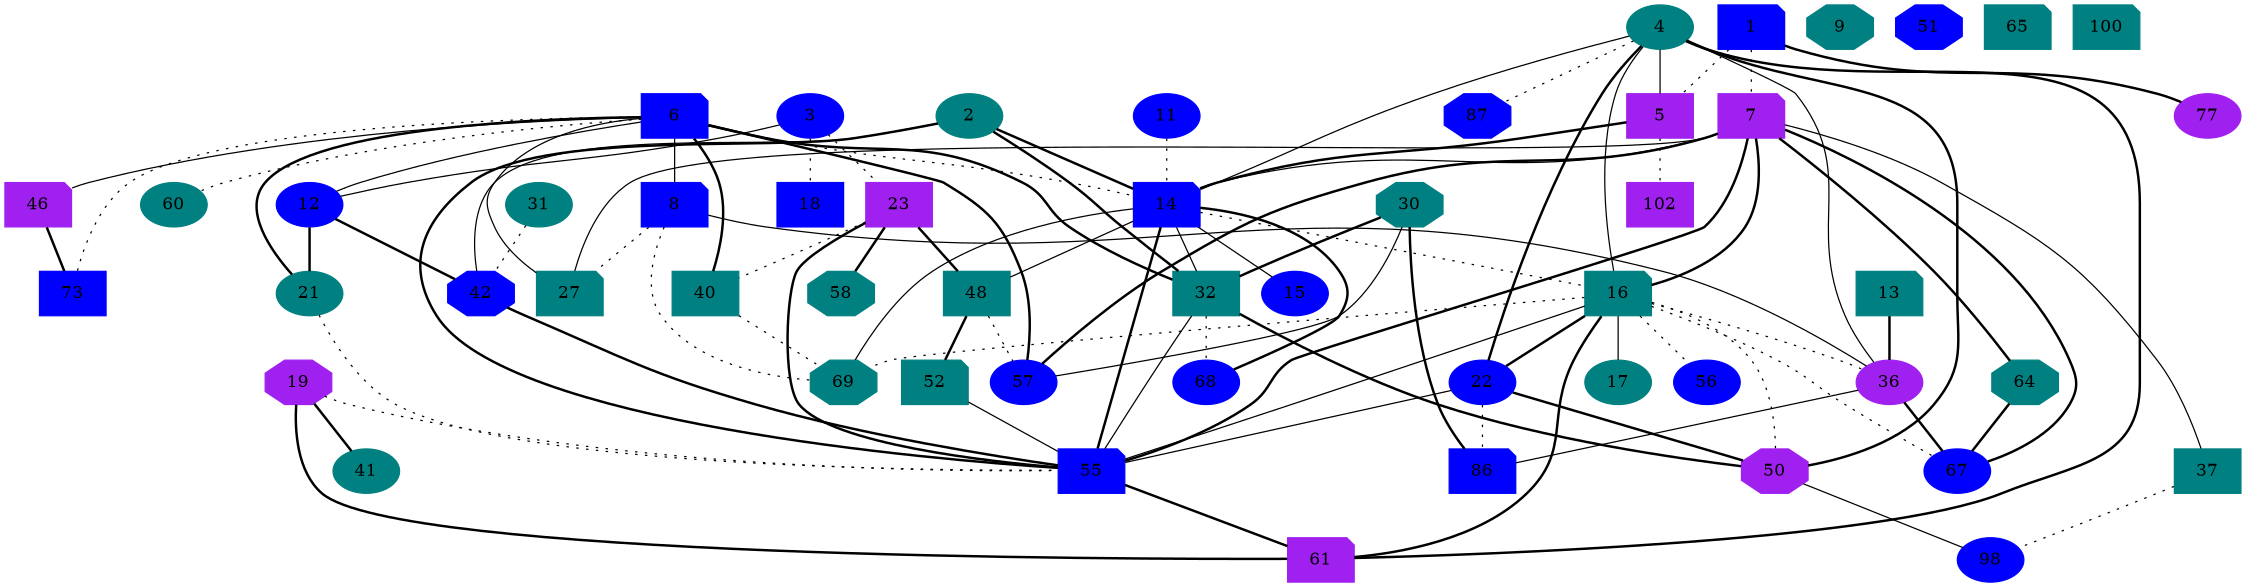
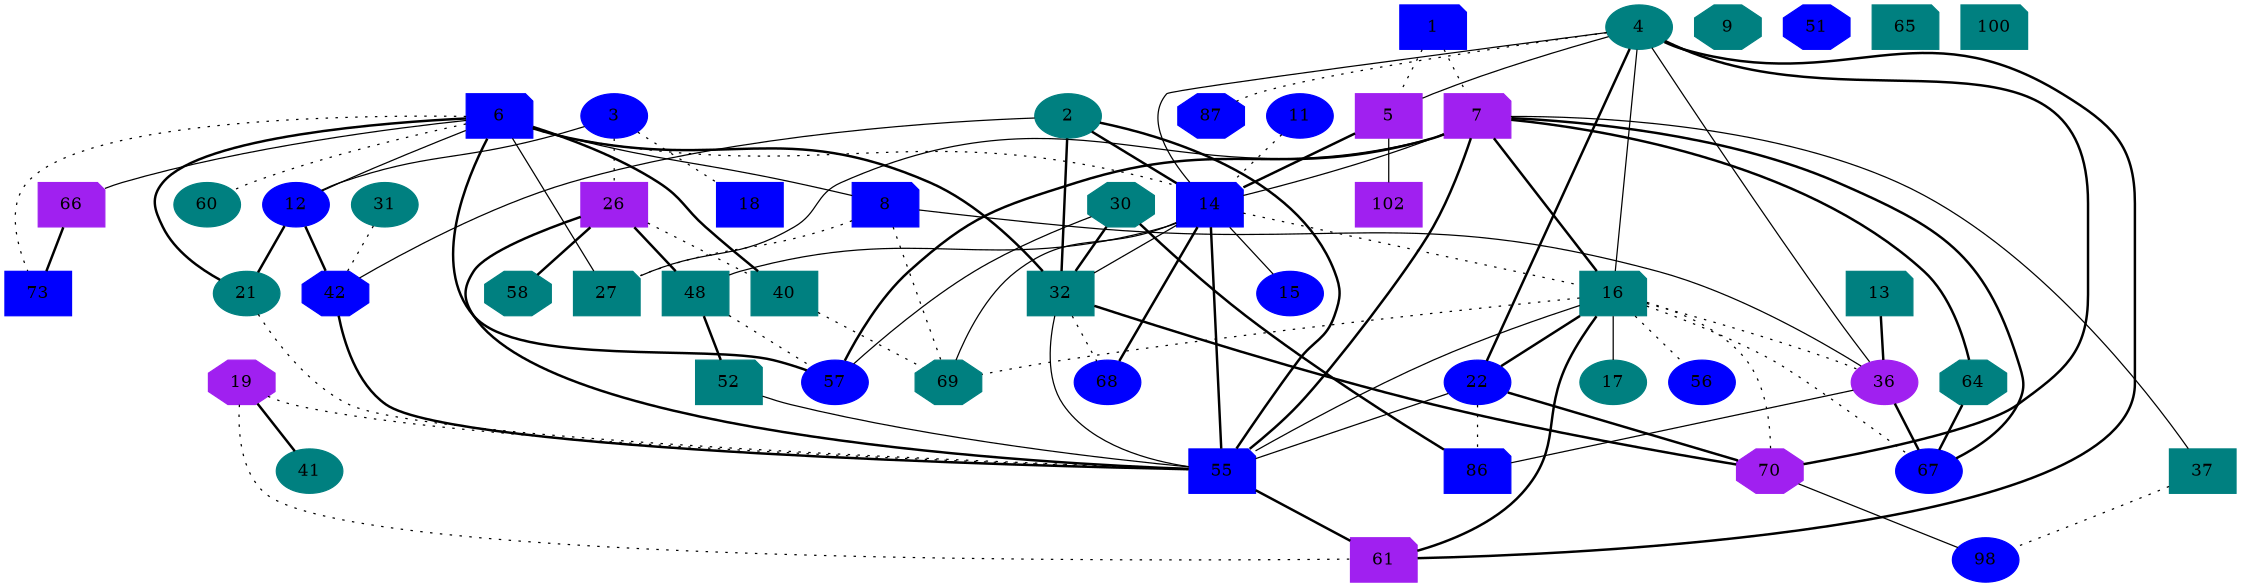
node "77": removed
edge "5" -- "102": style dotted -> solid
node "46": label "46" -> "66"
node "23": label "23" -> "26"
node "50": label "50" -> "70"
edge "19" -- "61": style bold -> dotted
